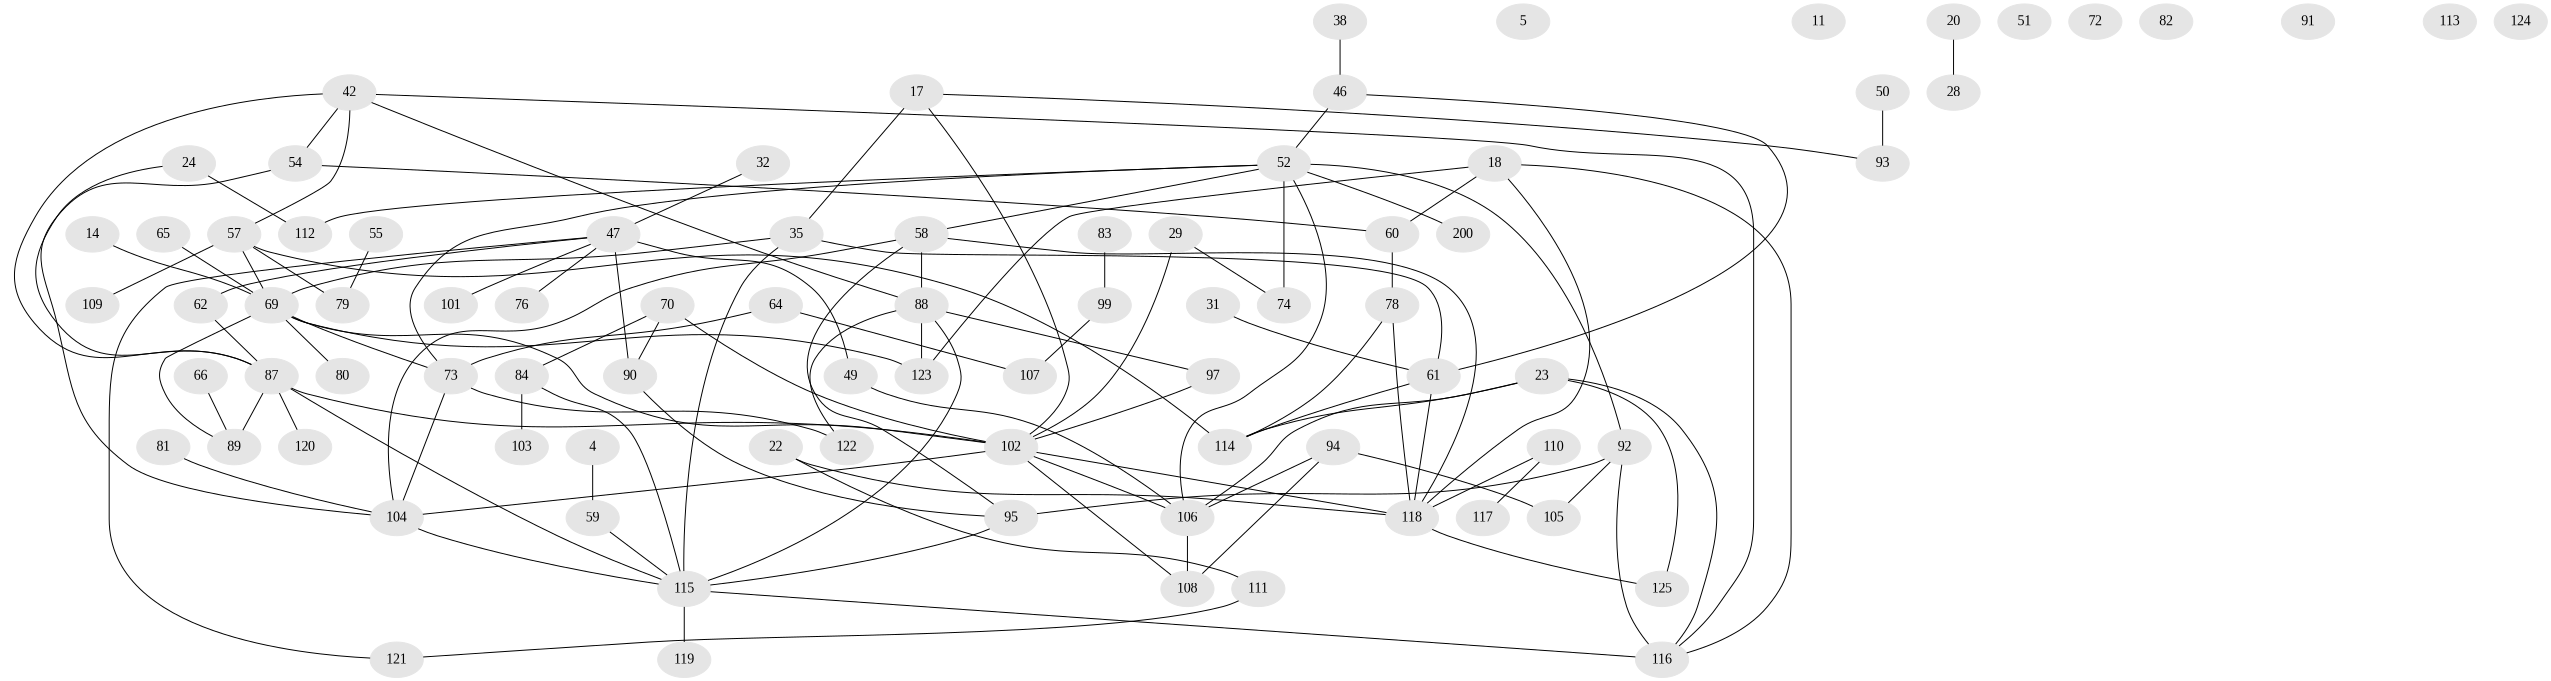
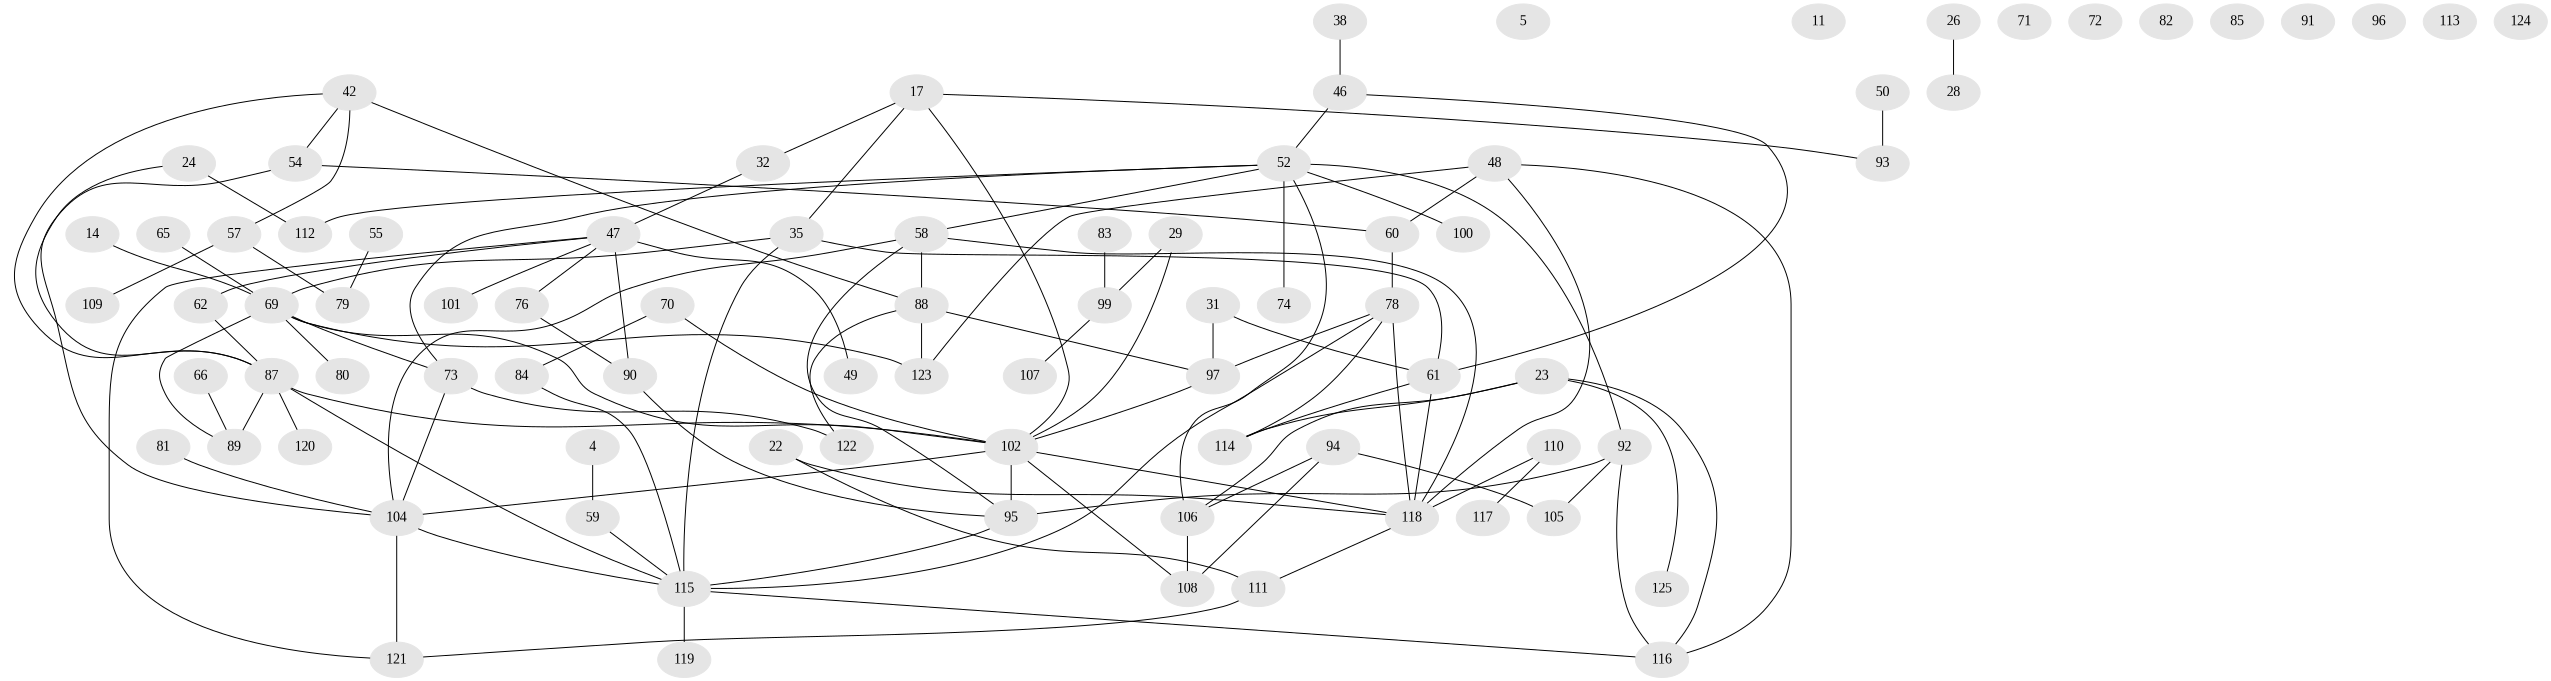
node "20": label "20" -> "26"
node "51": label "51" -> "71"
node "85": added
node "96": added
edge "17" -- "32": added
edge "42" -- "116": removed
node "18": label "18" -> "48"
node "200": label "200" -> "100"
edge "57" -- "114": removed
edge "57" -- "69": removed
edge "29" -- "74": now "29" -- "99"
node "64": removed
edge "31" -- "97": added
edge "70" -- "90": now "76" -- "90"
edge "78" -- "97": added
edge "49" -- "106": removed
node "103": removed
edge "88" -- "115": now "78" -- "115"
edge "102" -- "106": now "102" -- "95"
edge "118" -- "125": now "118" -- "111"
edge "104" -- "121": added
